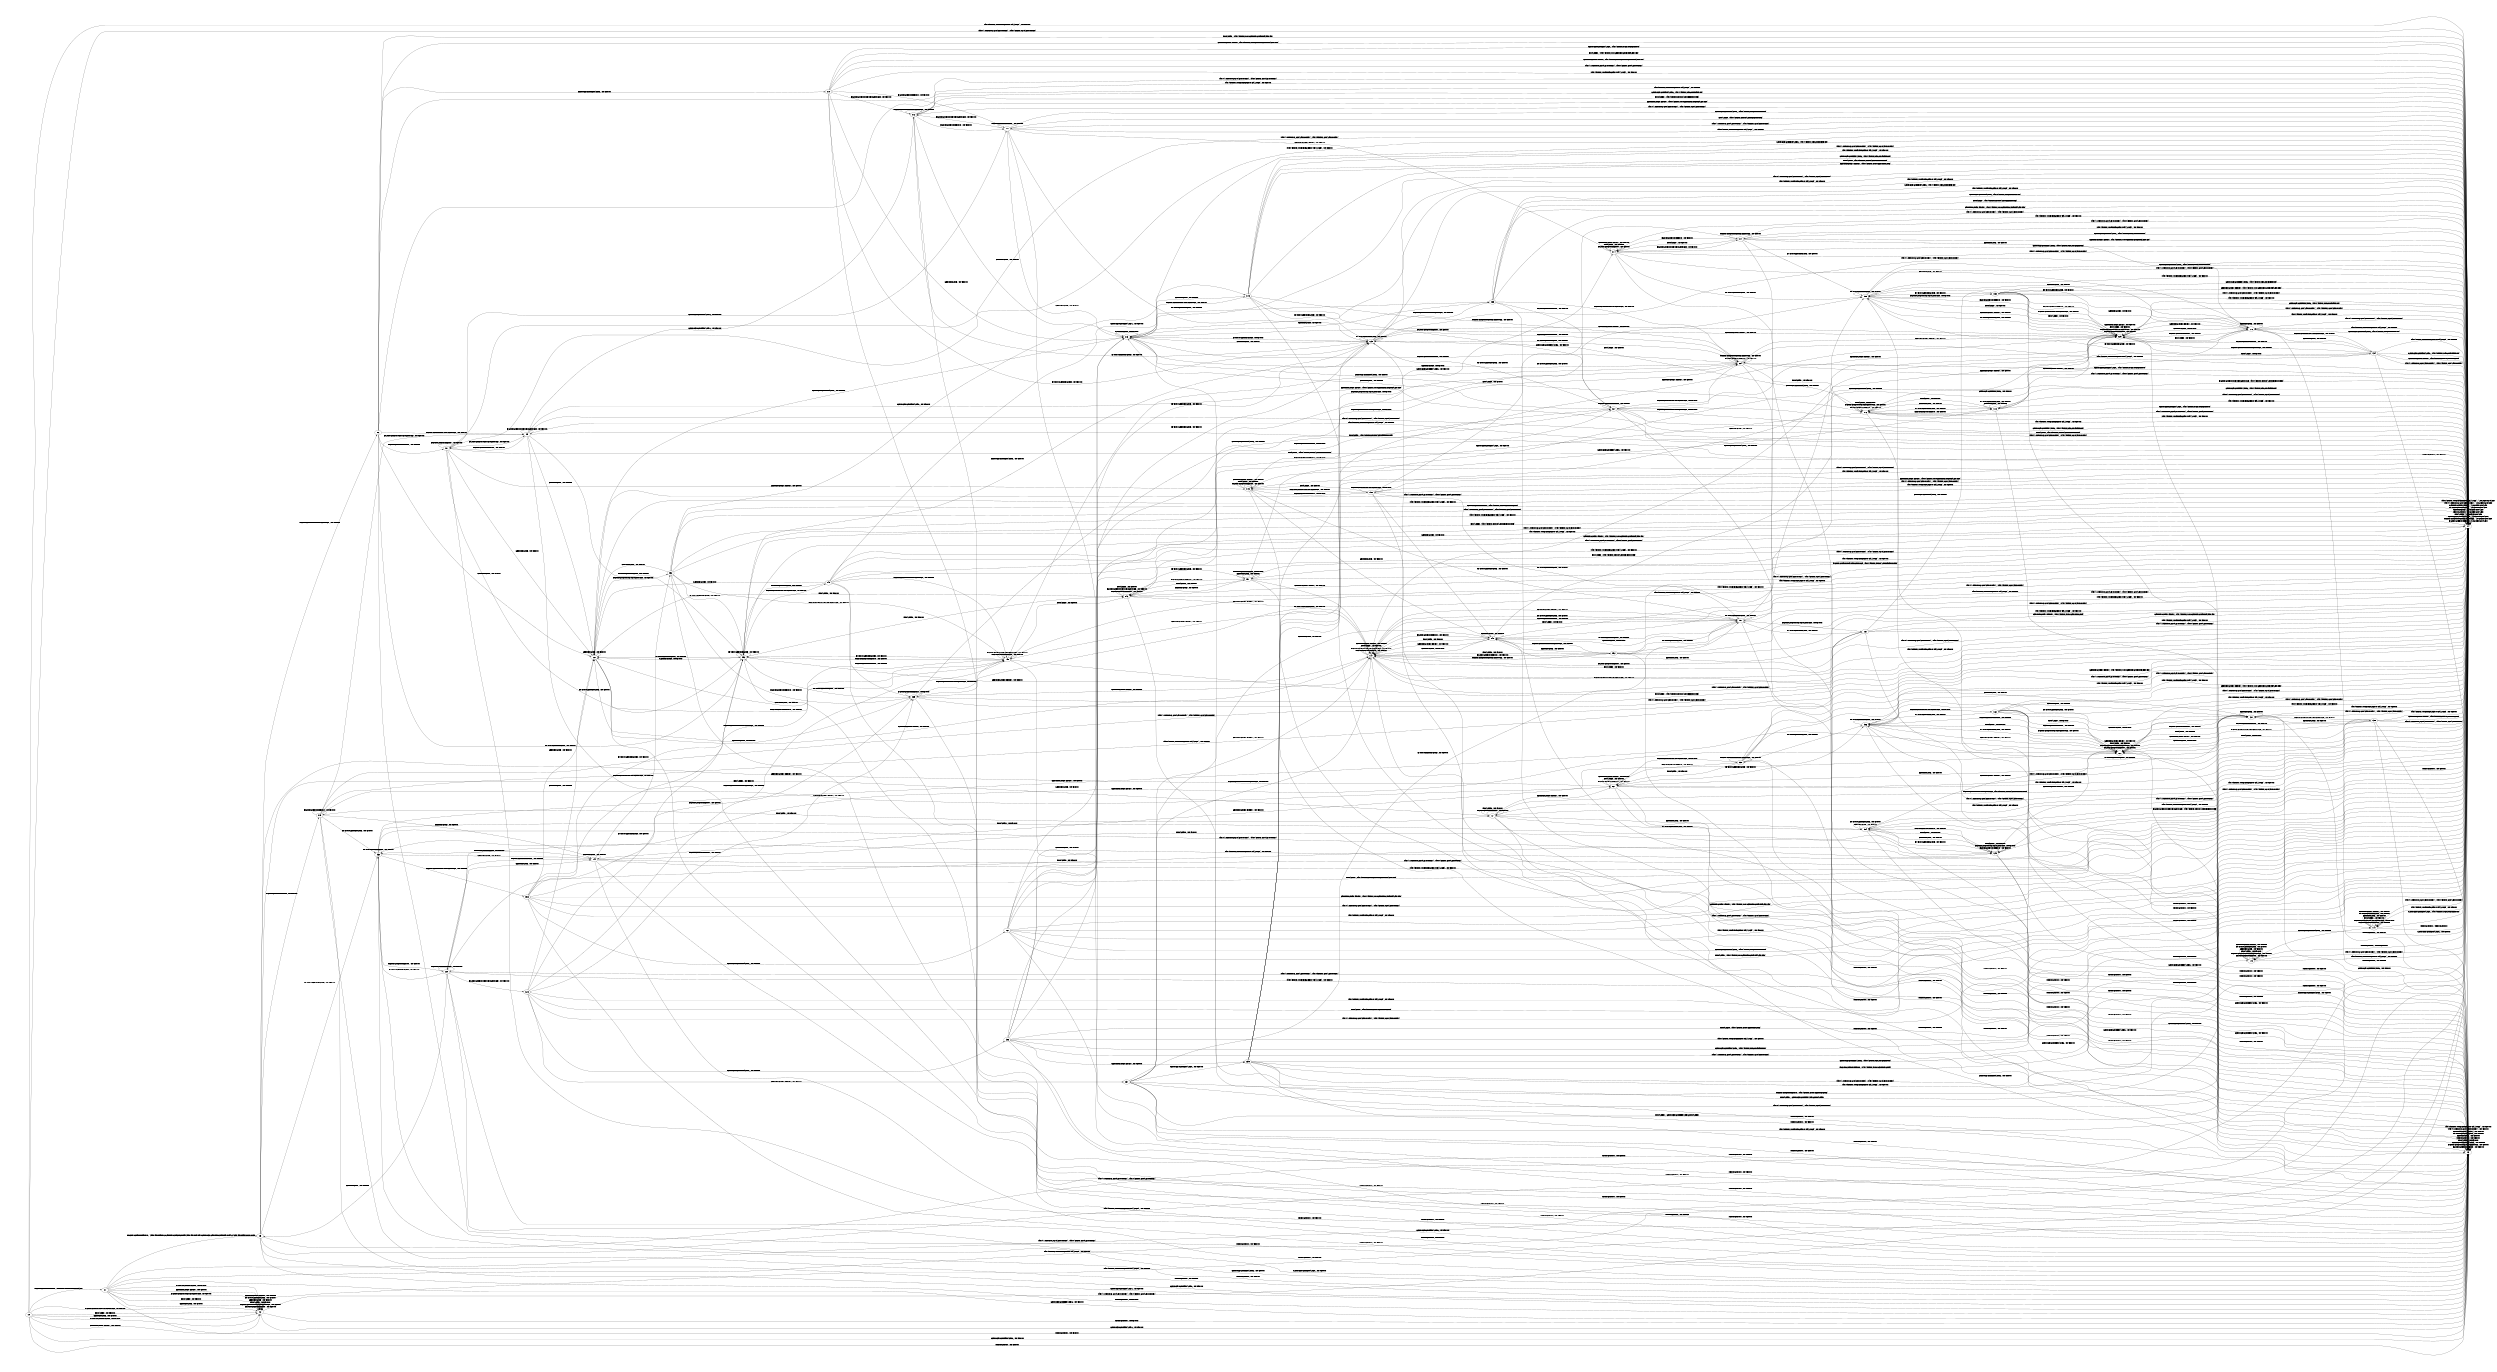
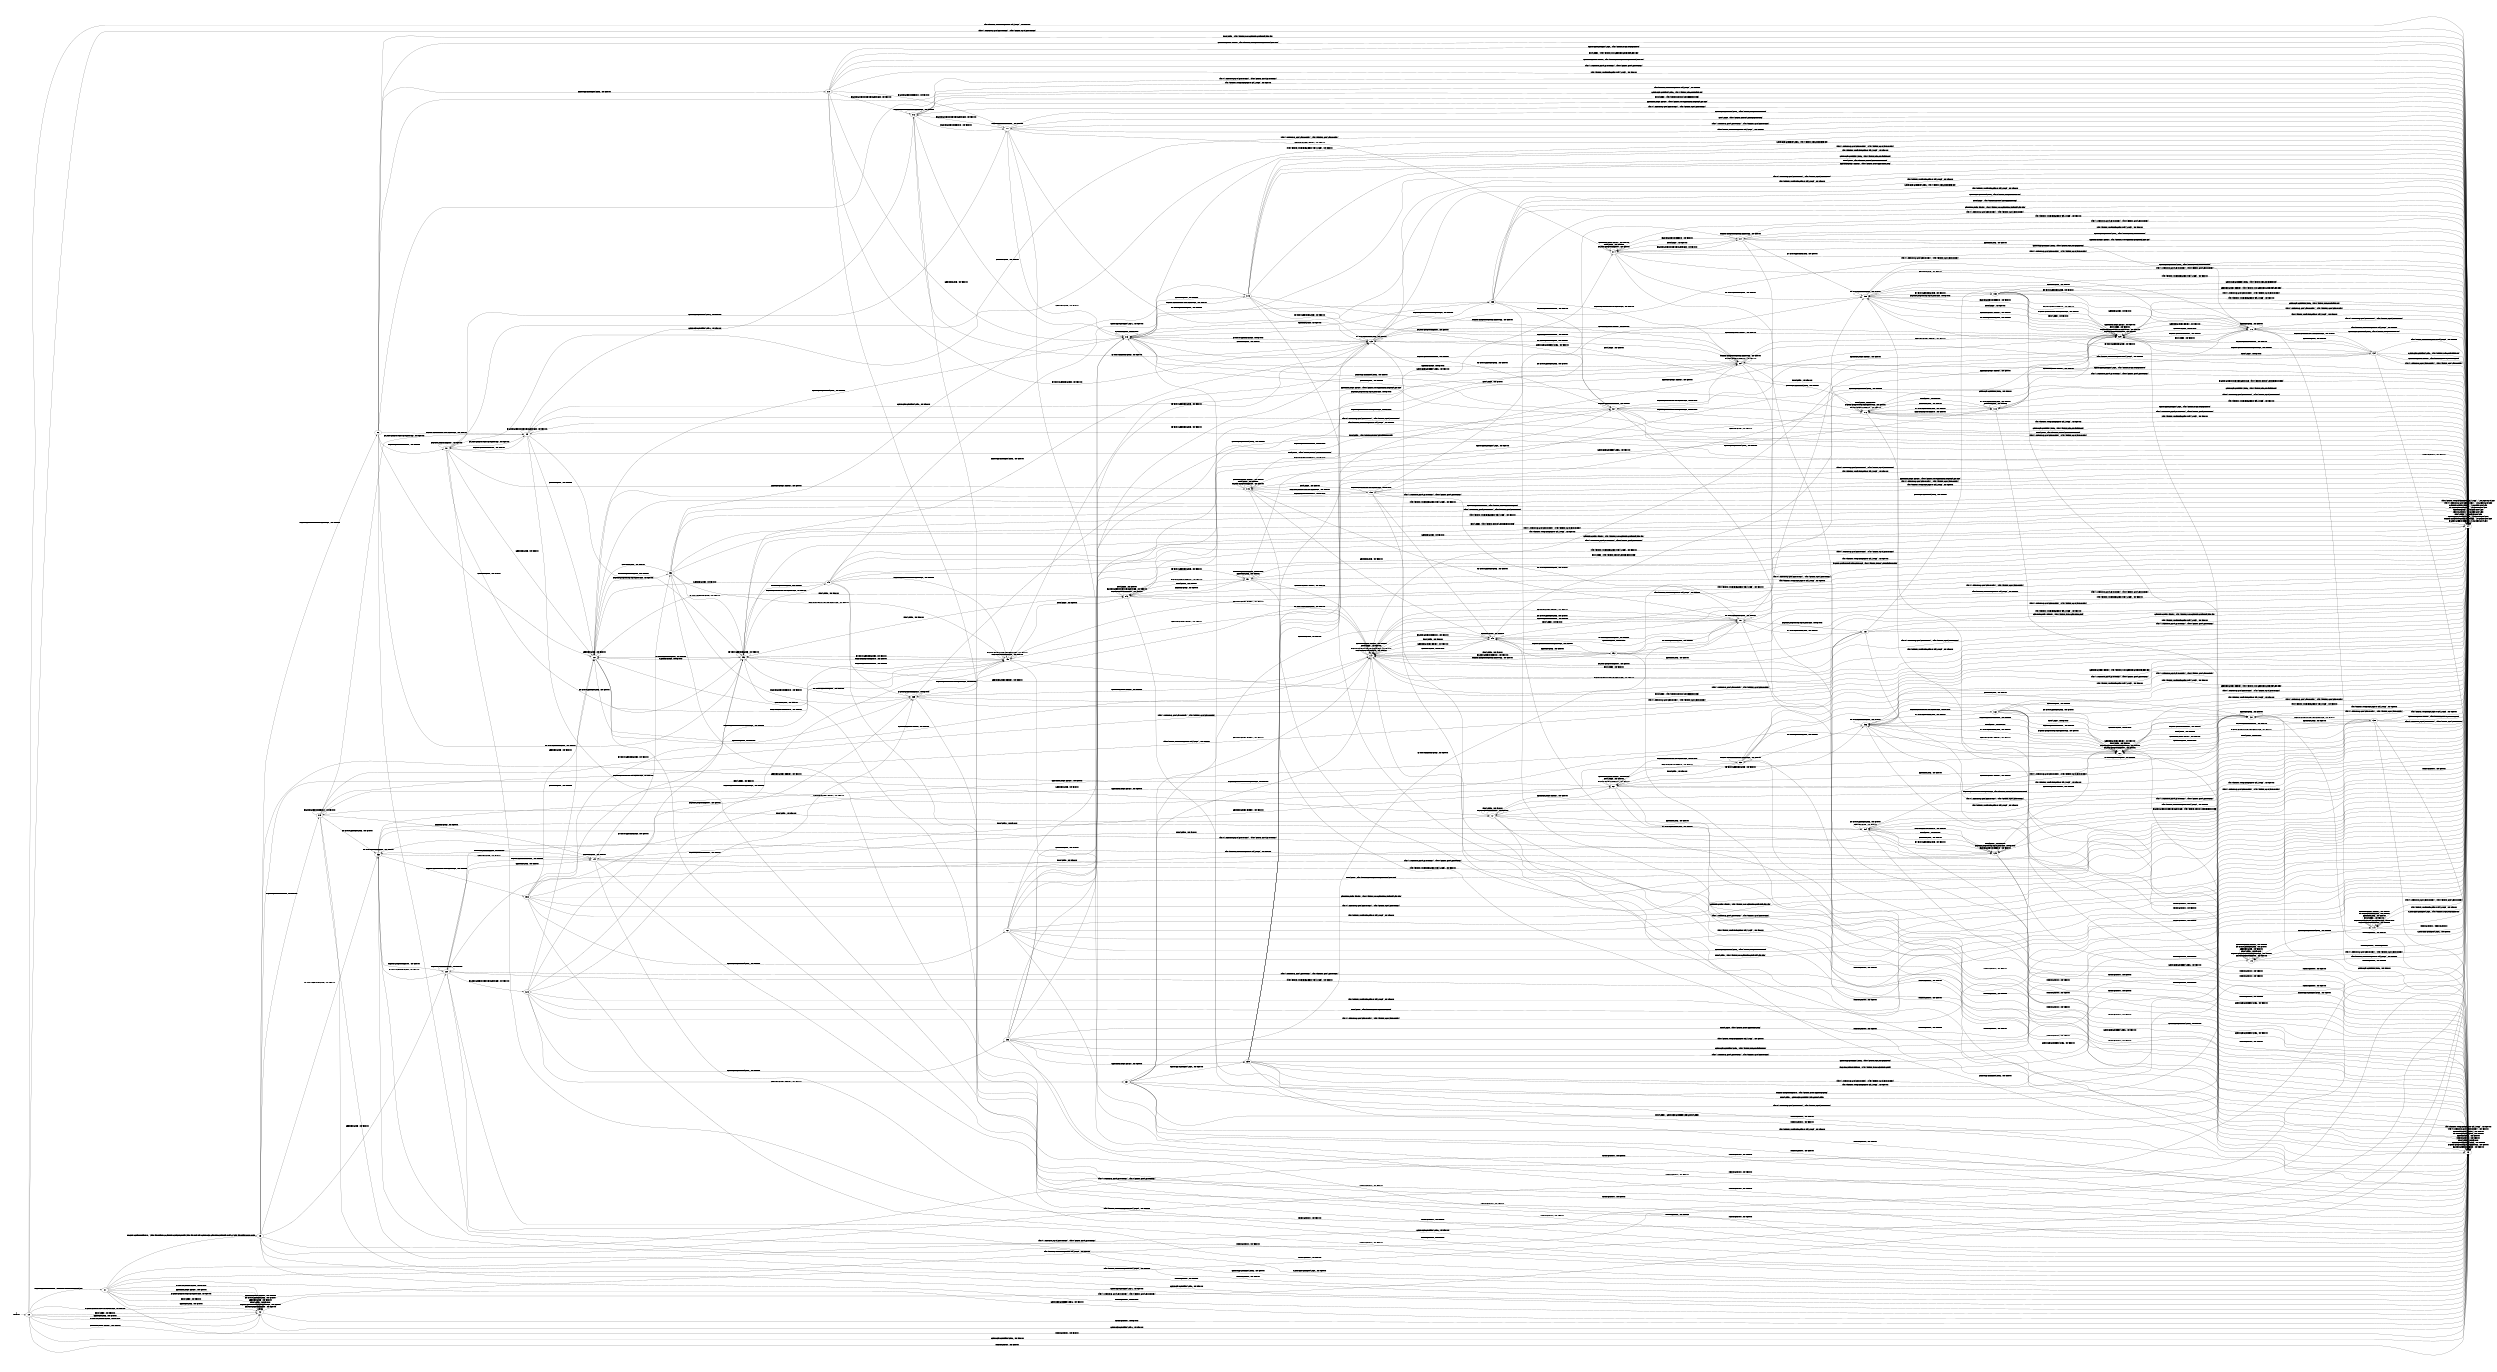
edge "s20" -> "s5": reversed
node "__start0": added
